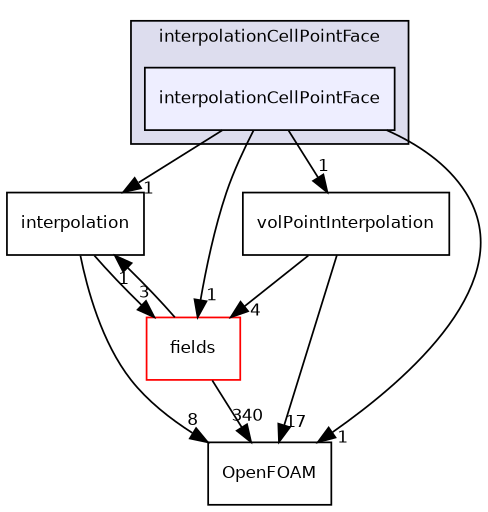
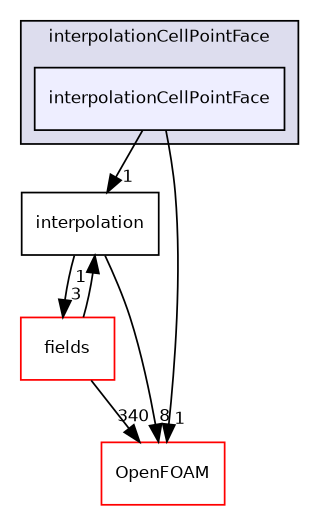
edge "interpolationCellPointFace" -> "fields": removed
node "volPointInterpolation": removed
node "OpenFOAM": color black -> red
